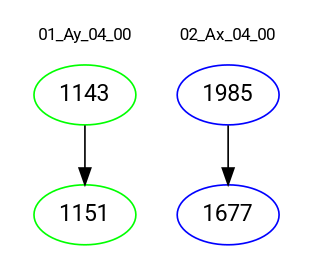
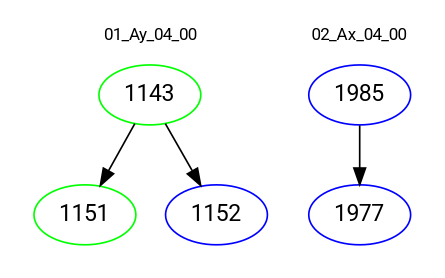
node "1152": added
node "1677": label "1677" -> "1977"
